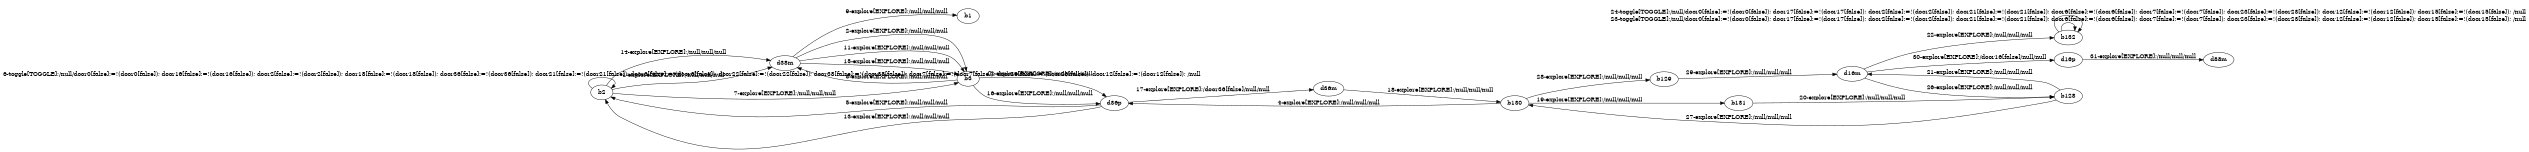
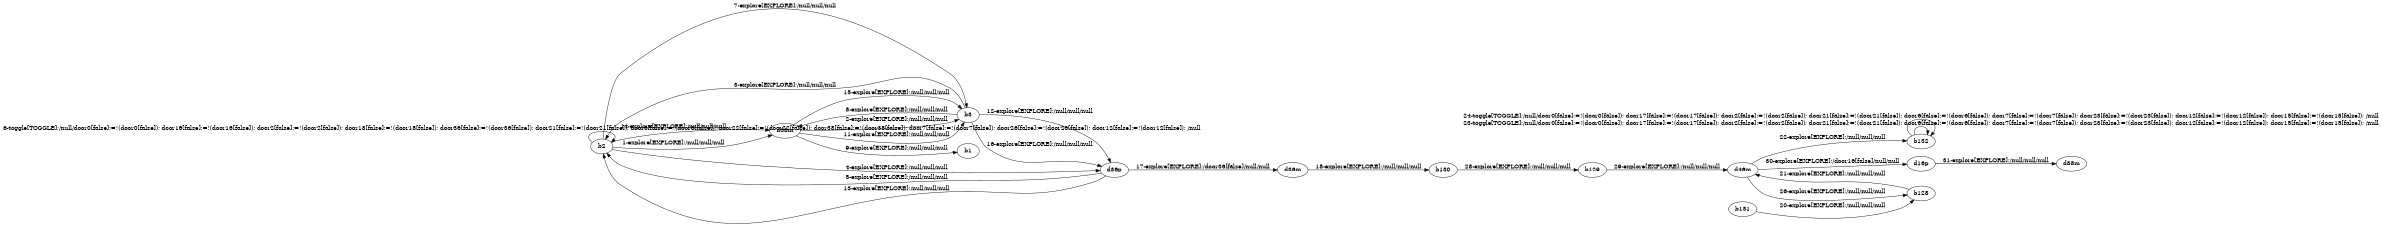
node "d16m": label "d16m" -> "d46m"
edge "b3" -> "b2": added, label "3-explore[EXPLORE];/null/null/null"
edge "b130" -> "b131": removed, label "19-explore[EXPLORE];/null/null/null"
edge "b130" -> "d36p": now "b2" -> "d36p"
edge "b128" -> "b130": removed, label "27-explore[EXPLORE];/null/null/null"
